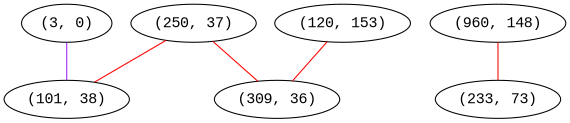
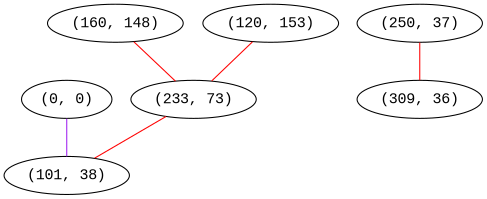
node "(3, 0)": label "(3, 0)" -> "(0, 0)"
node "(960, 148)": label "(960, 148)" -> "(160, 148)"
edge "(250, 37)" -- "(101, 38)": now "(233, 73)" -- "(101, 38)"
edge "(120, 153)" -- "(309, 36)": now "(120, 153)" -- "(233, 73)"
